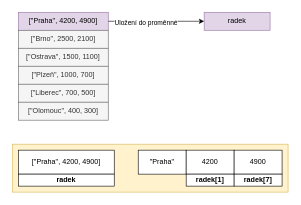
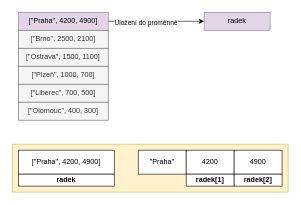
node "radek[7]": label "radek[7]" -> "radek[2]"
